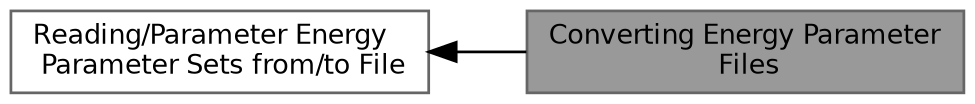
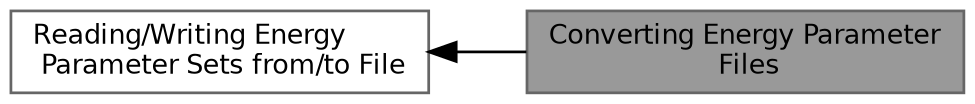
node "Reading/Parameter Energy Parameter Sets from/to File": label "Reading/Parameter Energy Parameter Sets from/to File" -> "Reading/Writing Energy Parameter Sets from/to File"
